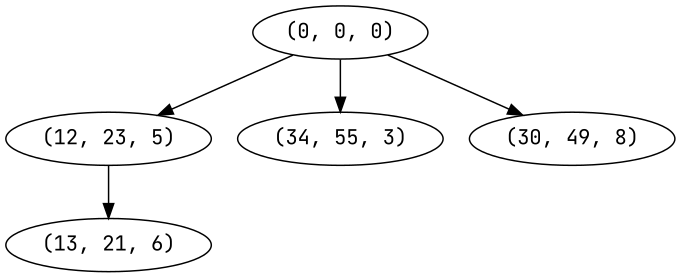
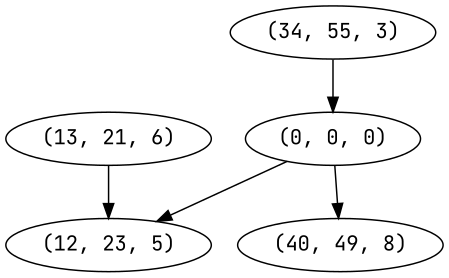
edge "(0, 0, 0)" -> "(34, 55, 3)": reversed
node "(30, 49, 8)": label "(30, 49, 8)" -> "(40, 49, 8)"
edge "(12, 23, 5)" -> "(13, 21, 6)": reversed
